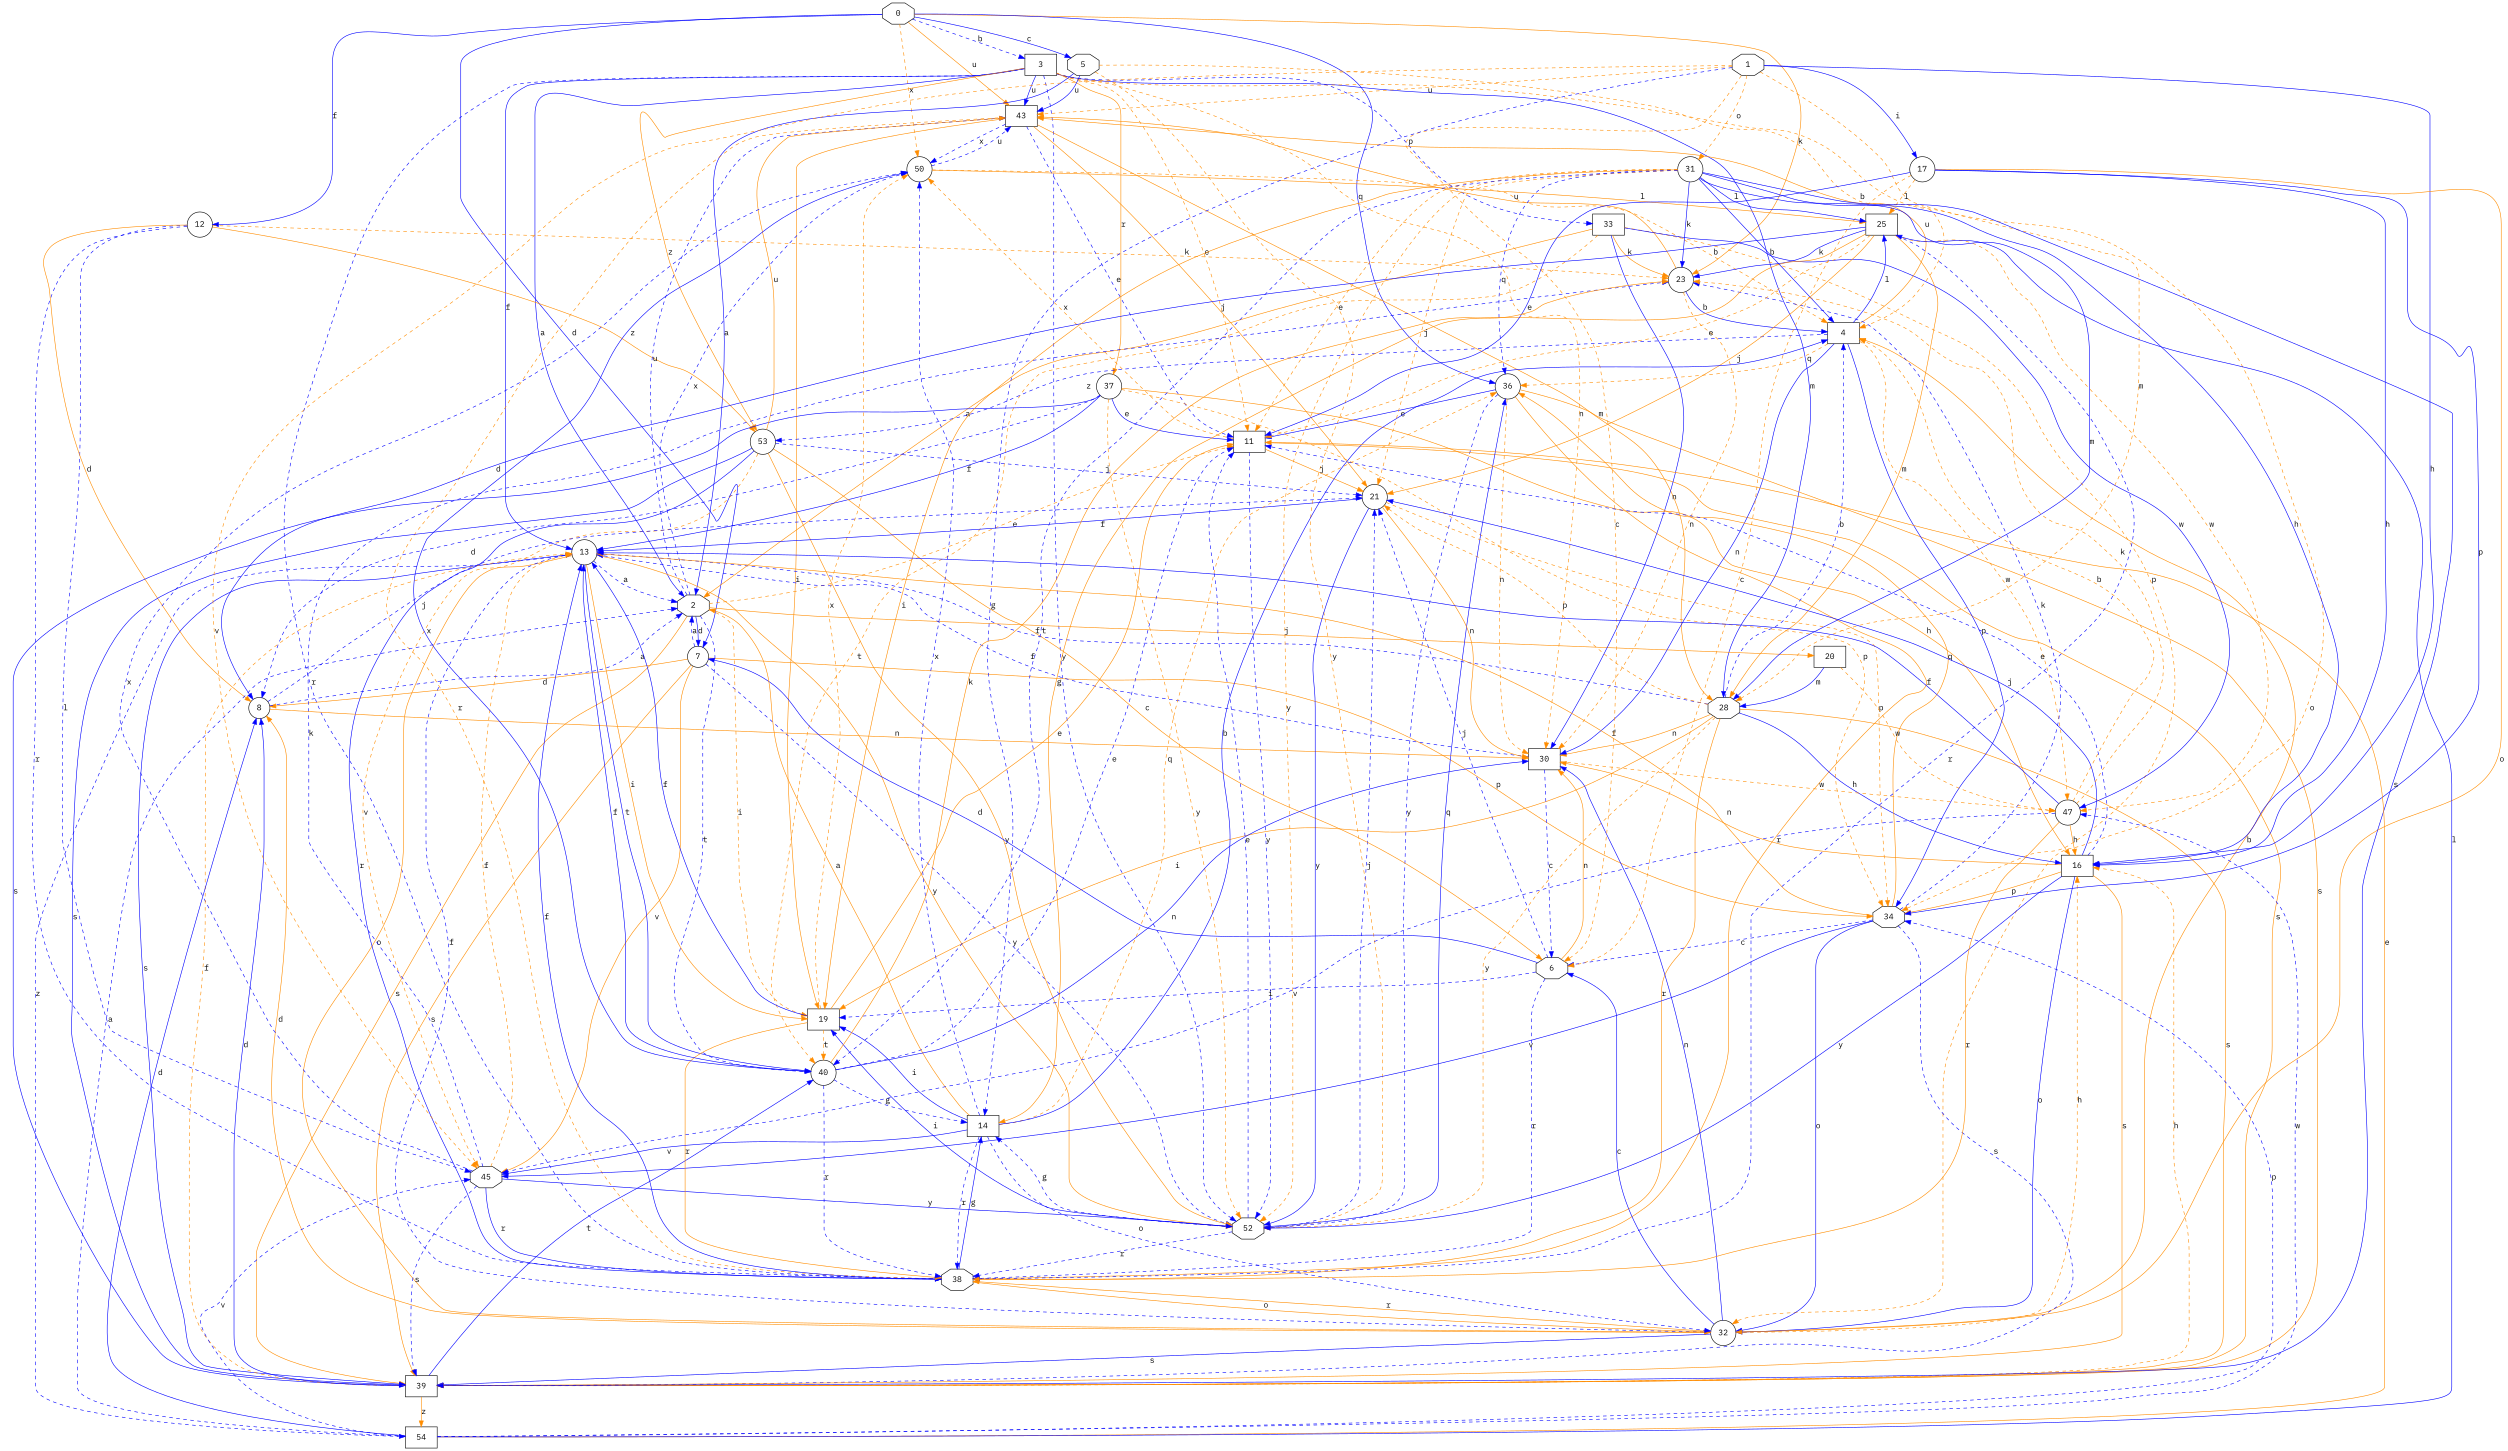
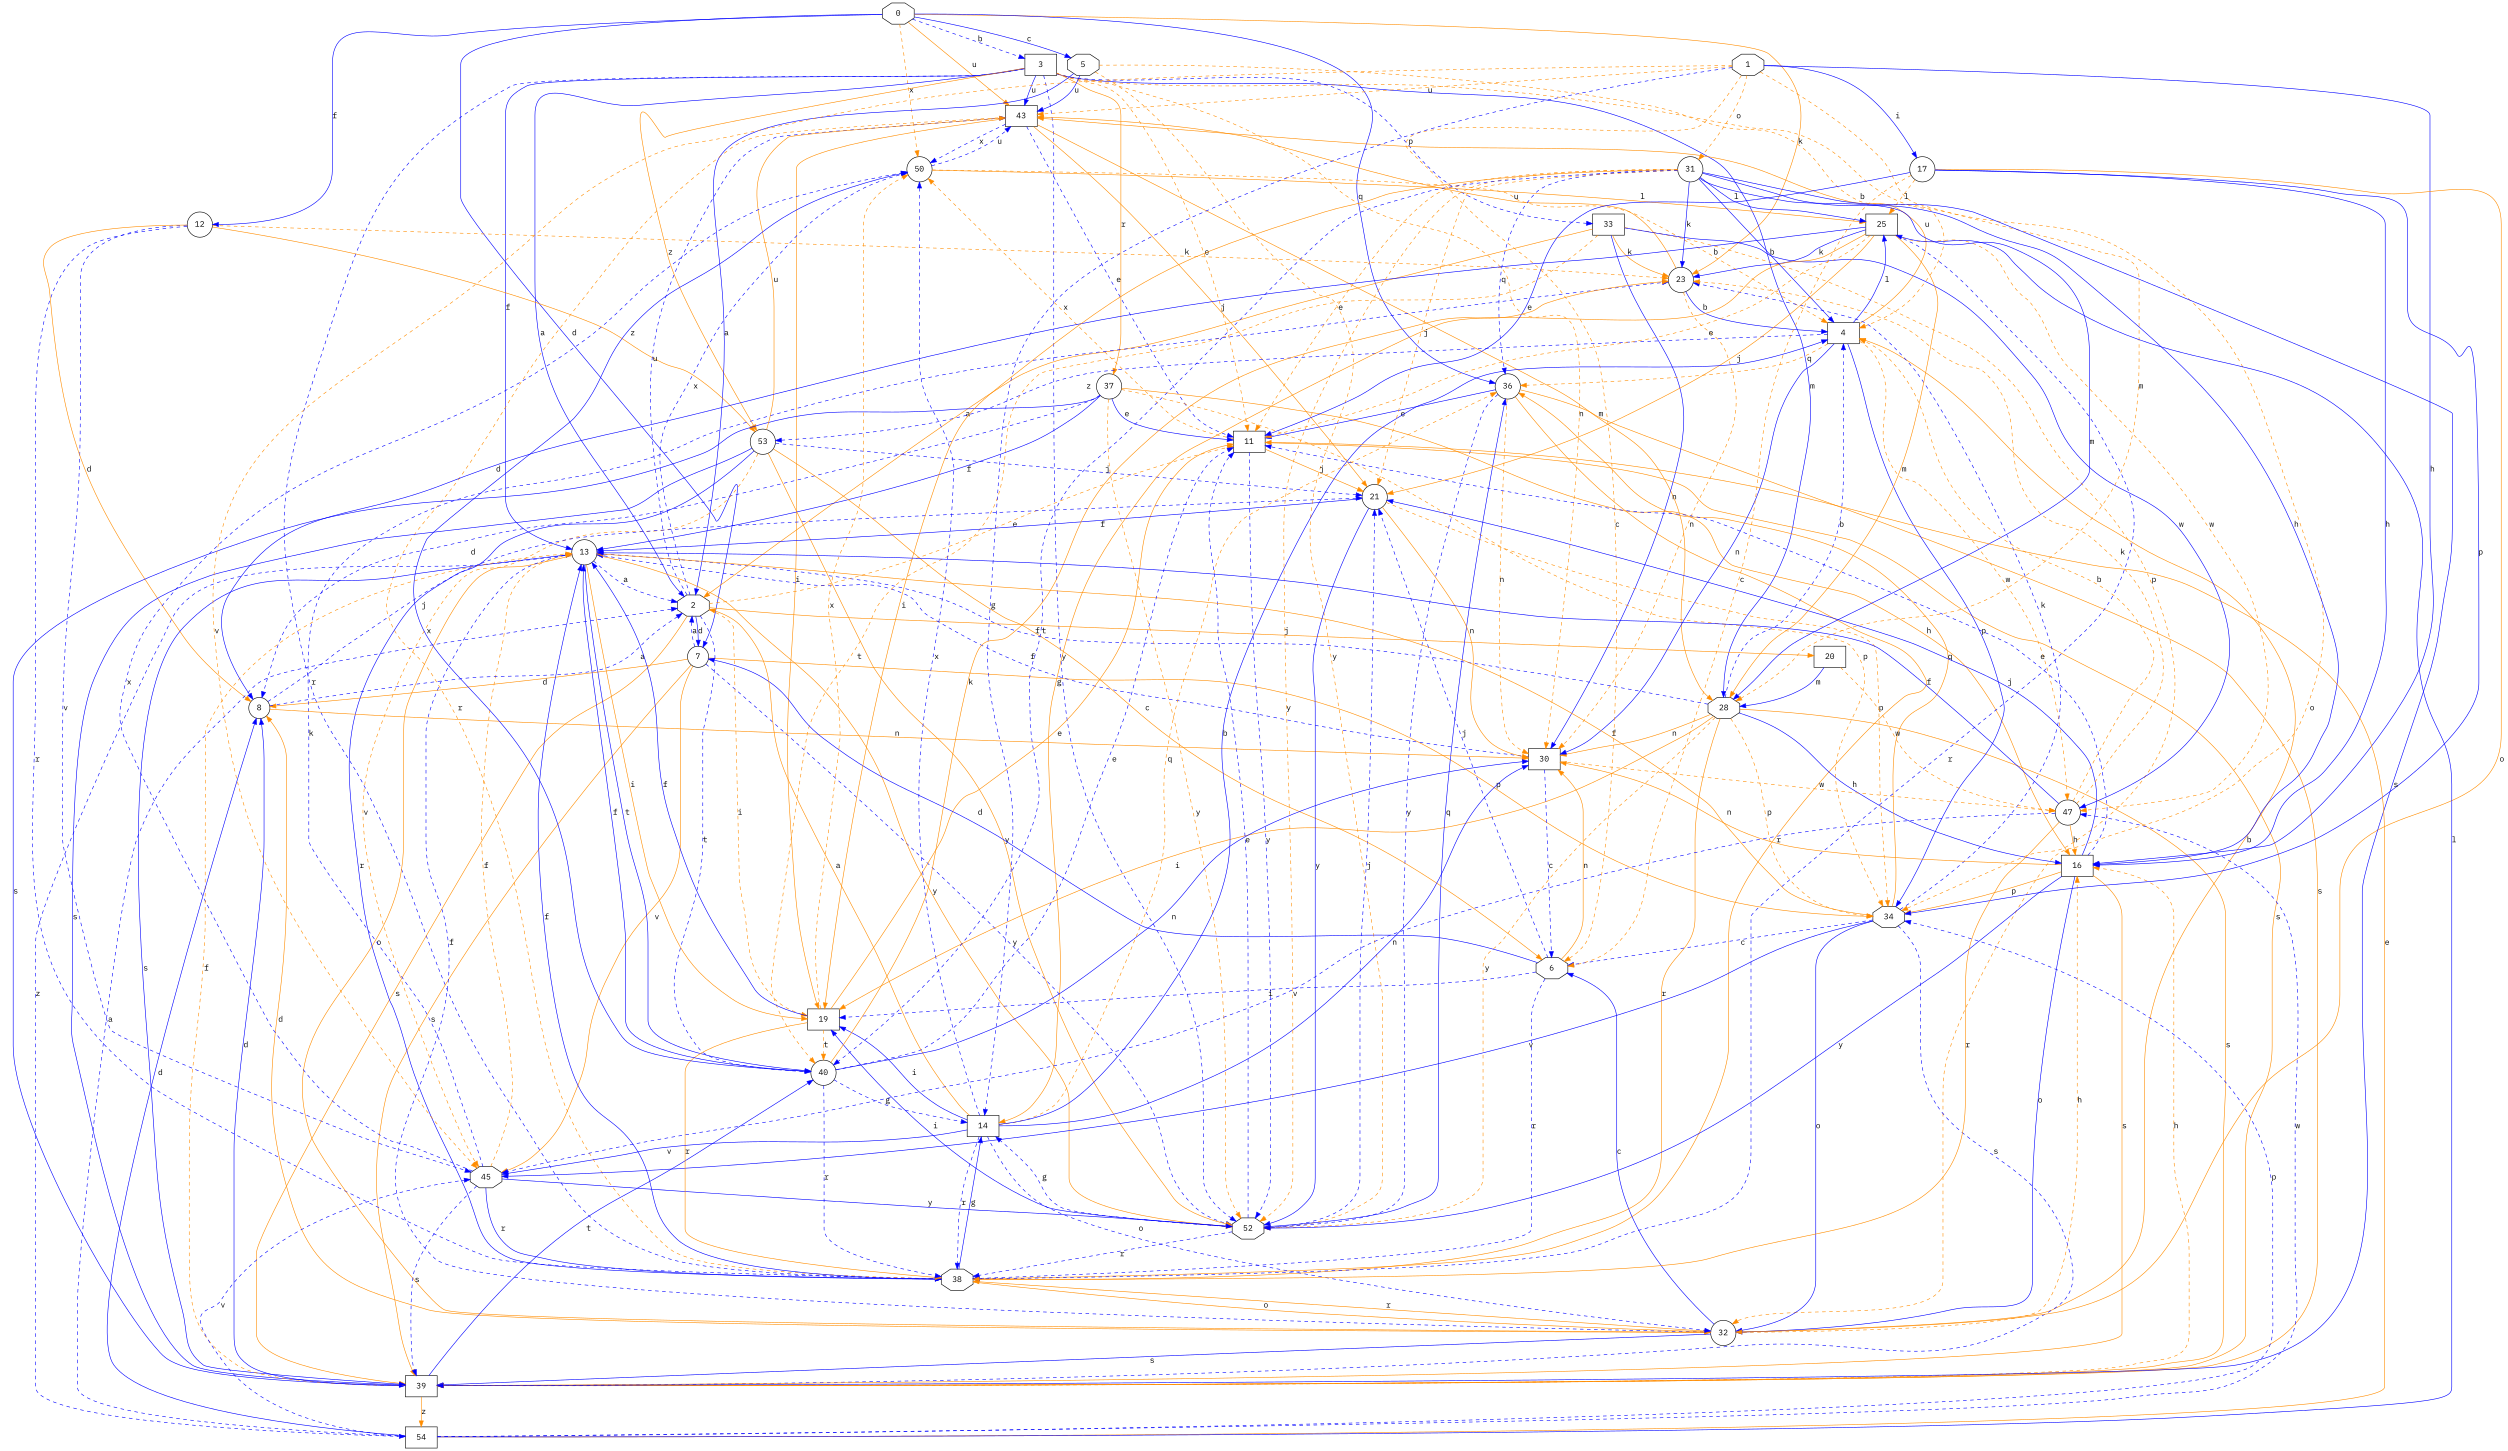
edge "28" -> "21": now "28" -> "34"
edge "12" -> "45": label "l" -> "v"
edge "32" -> "30": now "14" -> "30"
